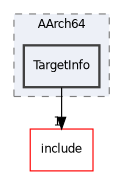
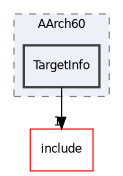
cluster "AArch64": label "AArch64" -> "AArch60"
